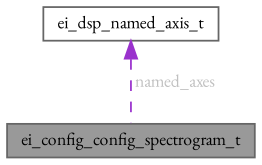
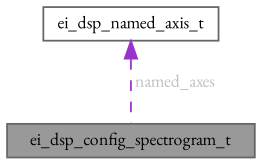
node "ei_config_config_spectrogram_t": label "ei_config_config_spectrogram_t" -> "ei_dsp_config_spectrogram_t"
